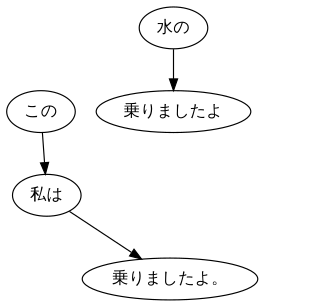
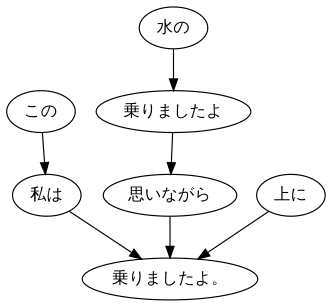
node "思いながら": added
node "上に": added
